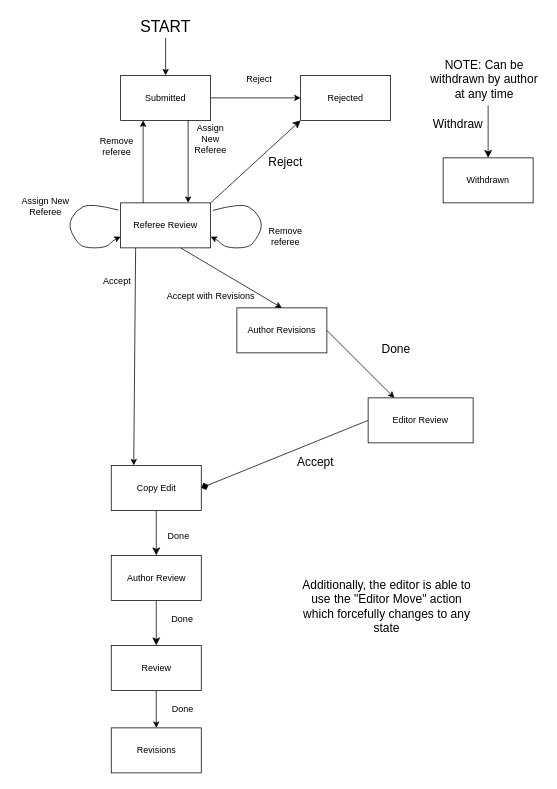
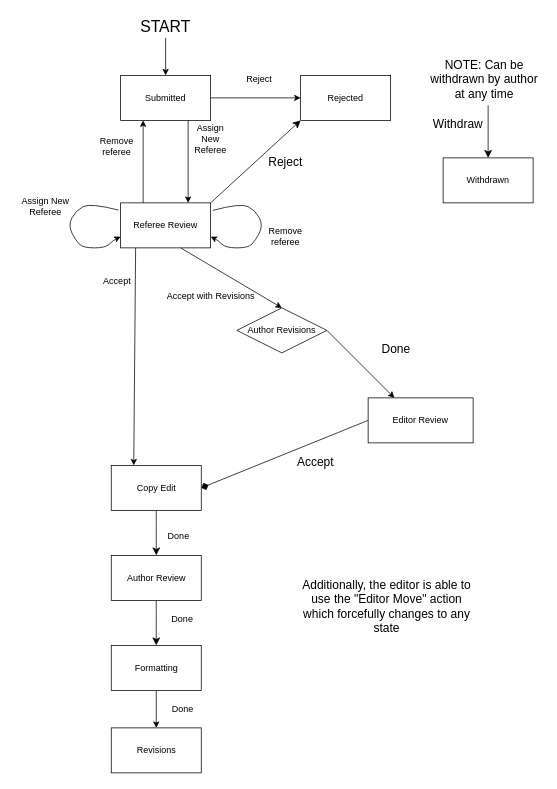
node "Author Revisions": shape rectangle -> diamond
node "Review": label "Review" -> "Formatting"
